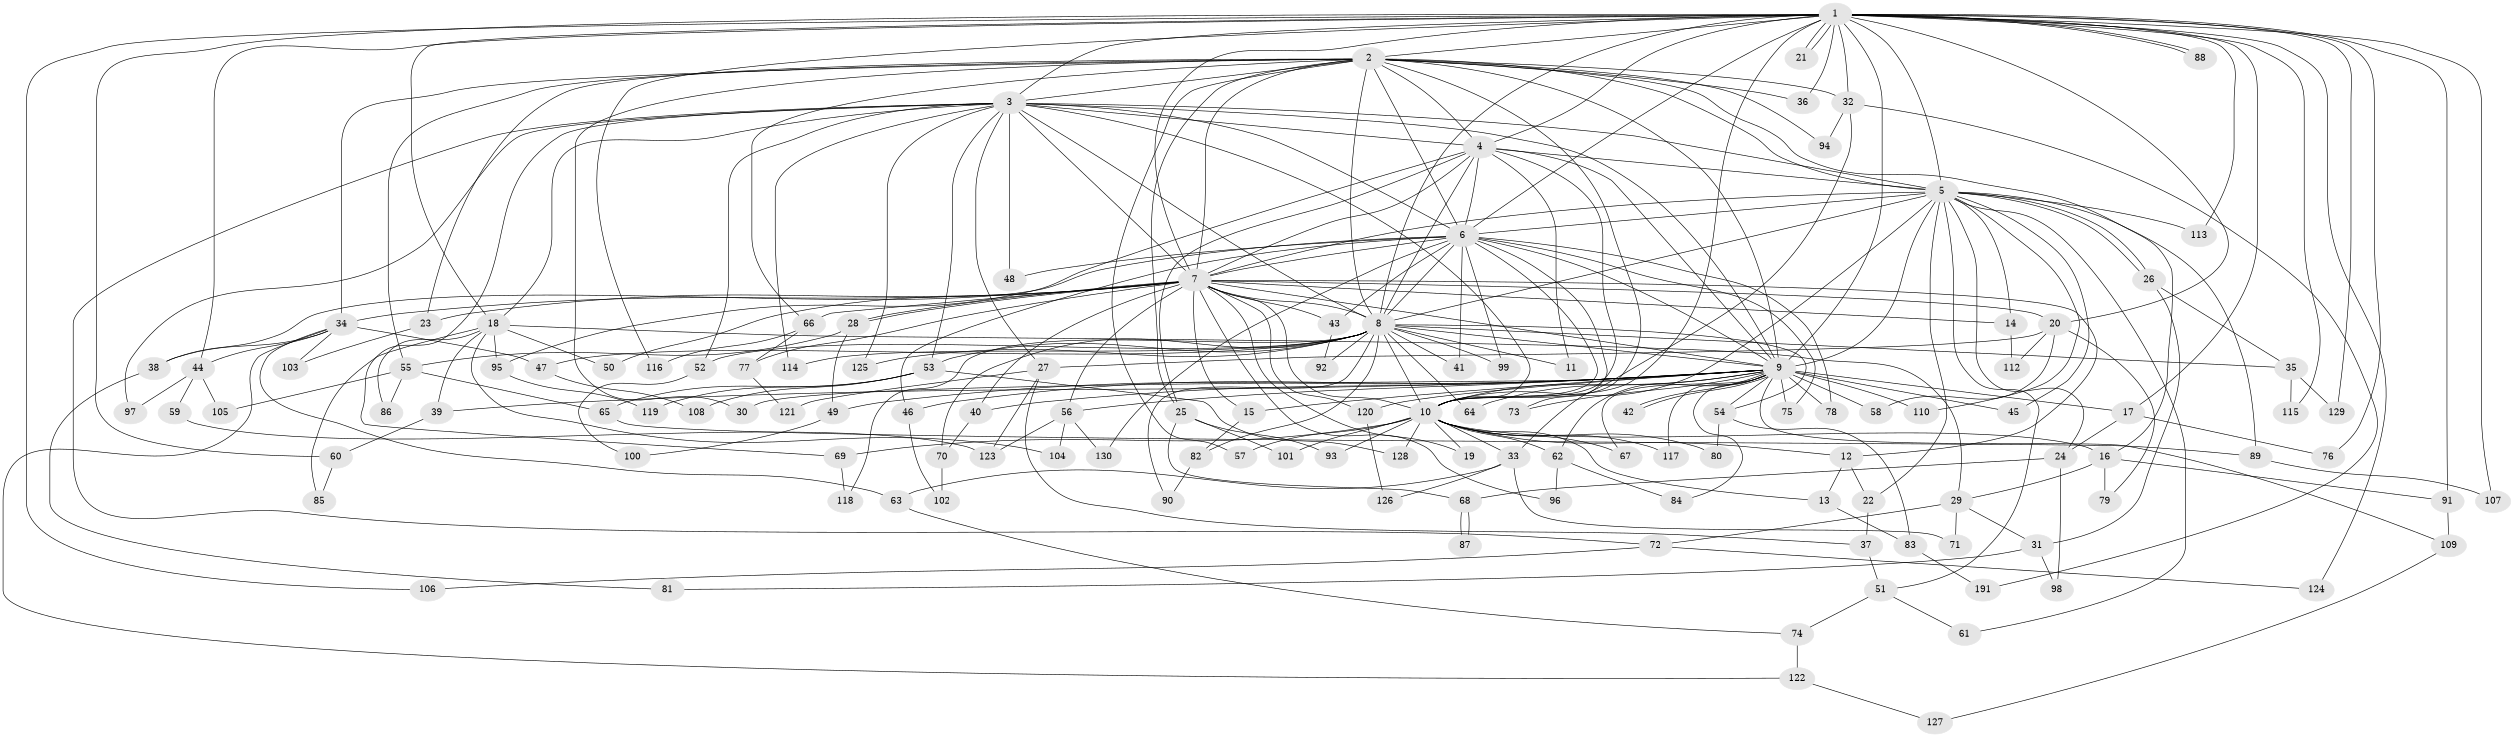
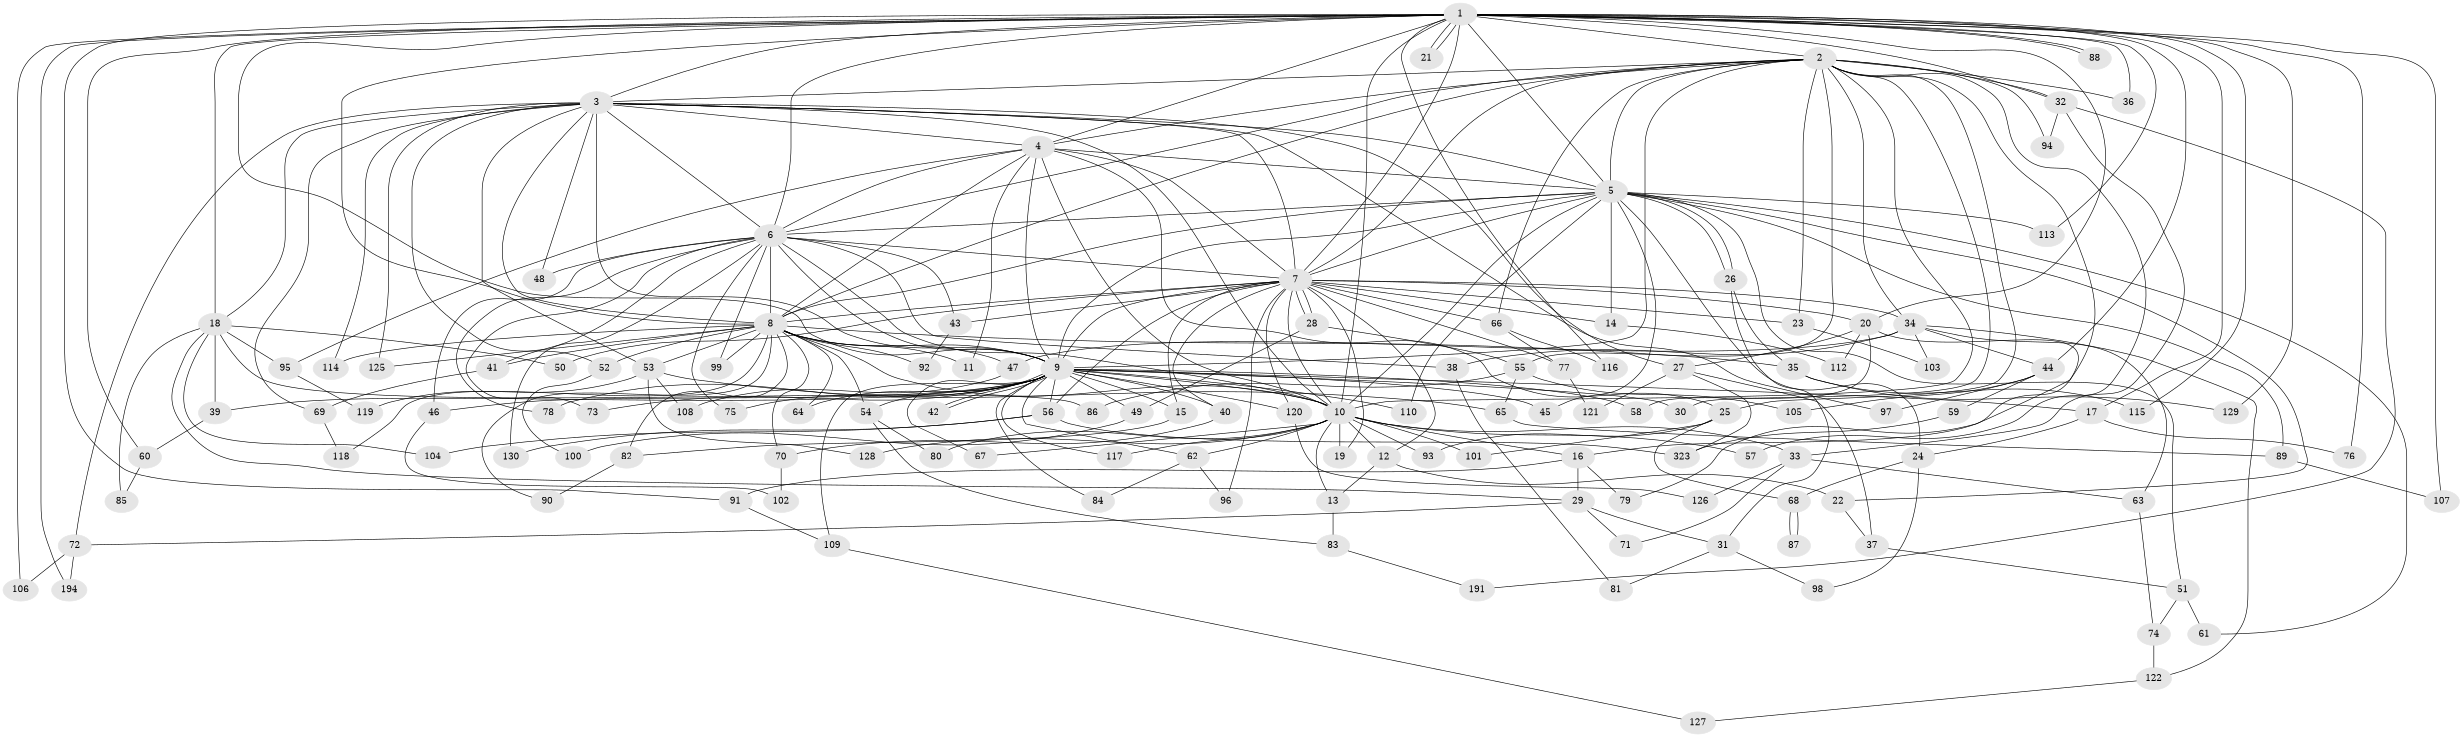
edge "10" -- "69": now "41" -- "69"
node "123": label "123" -> "323"
node "124": label "124" -> "194"
